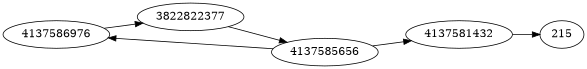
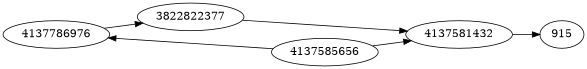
node "4137586976": label "4137586976" -> "4137786976"
edge "3822822377" -> "4137585656": now "3822822377" -> "4137581432"
node "215": label "215" -> "915"
